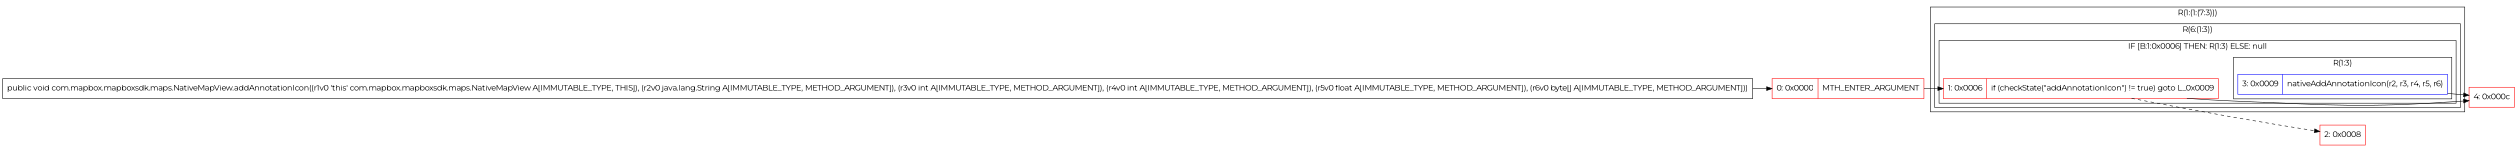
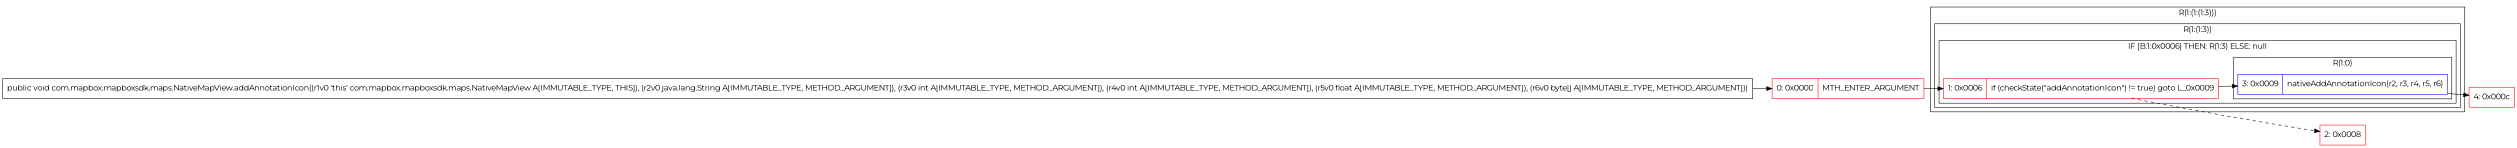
cluster "R(1:(1:(7:3)))": label "R(1:(1:(7:3)))" -> "R(1:(1:(1:3)))"
cluster "R(6:(1:3))": label "R(6:(1:3))" -> "R(1:(1:3))"
cluster "R(1:3)": label "R(1:3)" -> "R(1:0)"
edge "1: 0x0006" -> "4: 0x000c": now "1: 0x0006" -> "3: 0x0009"
